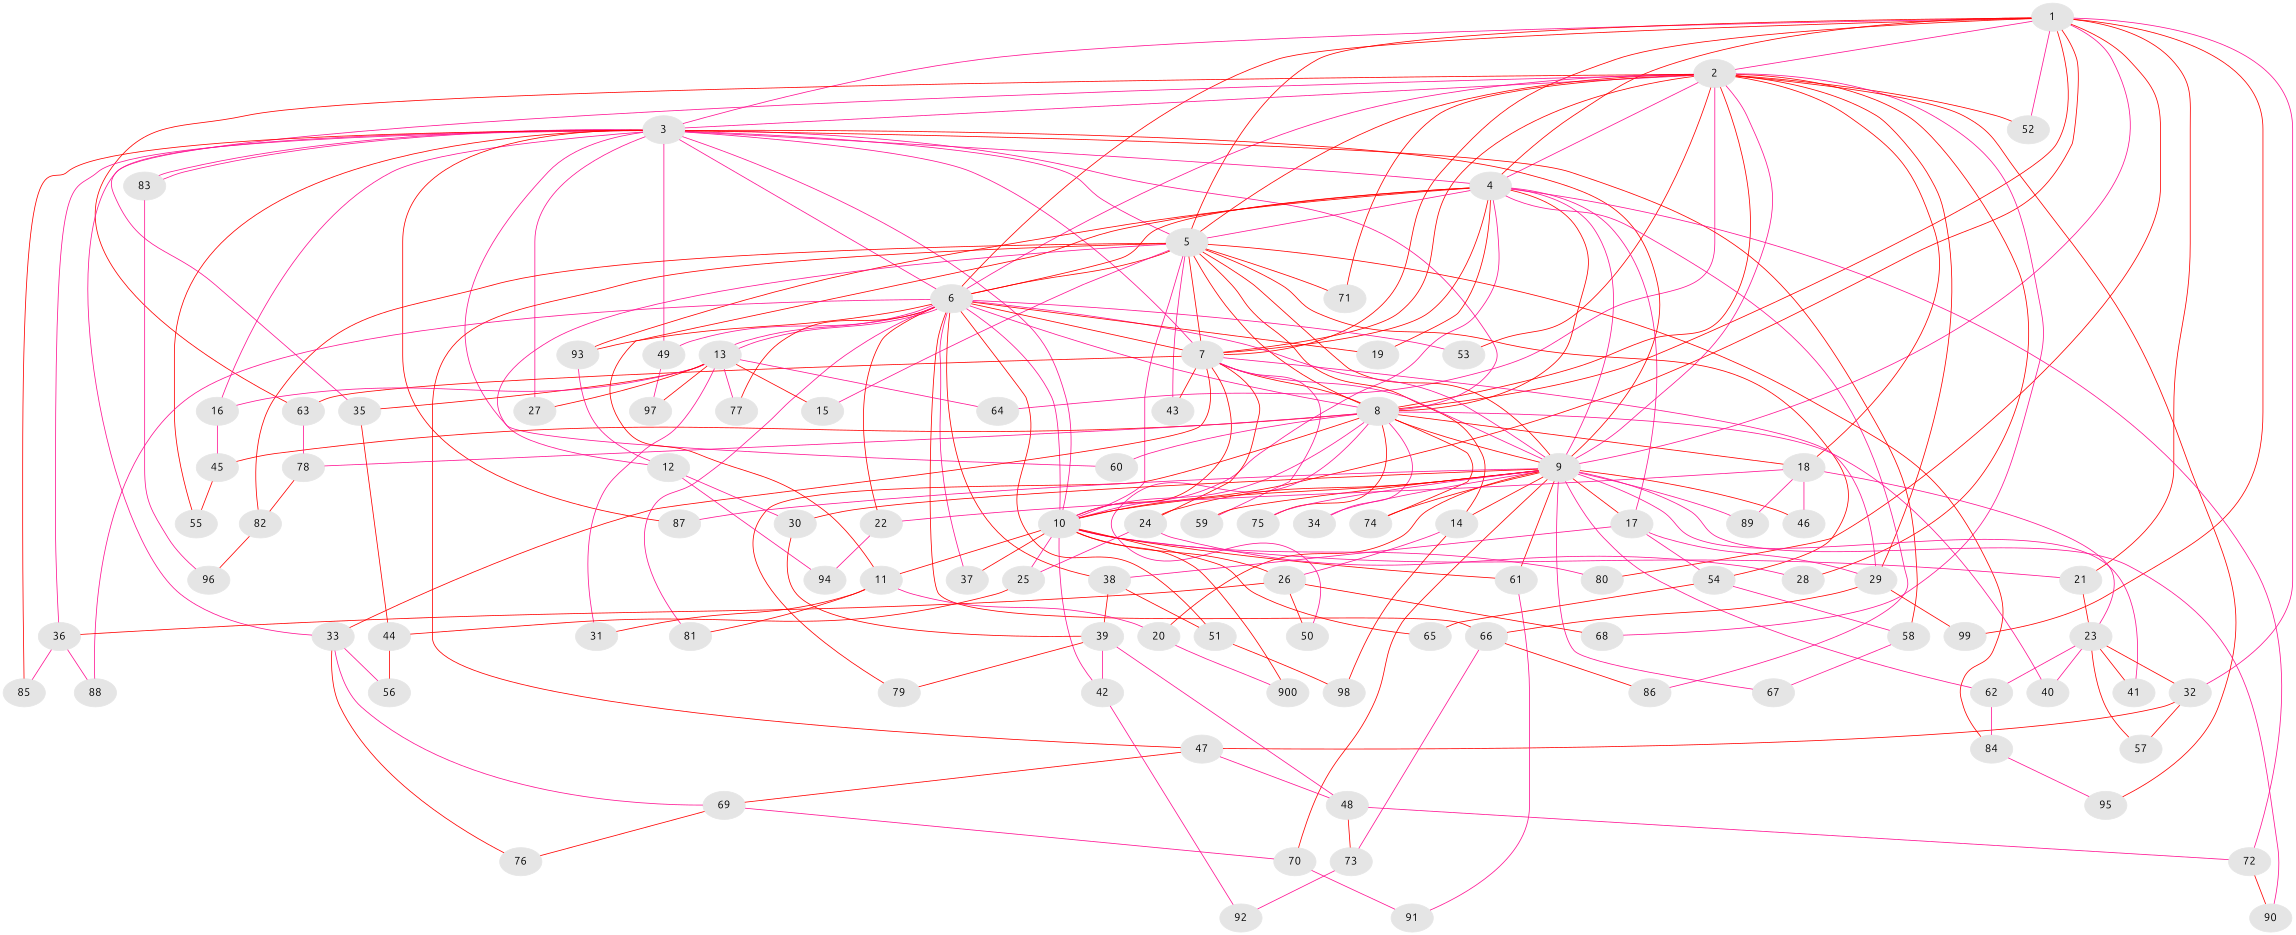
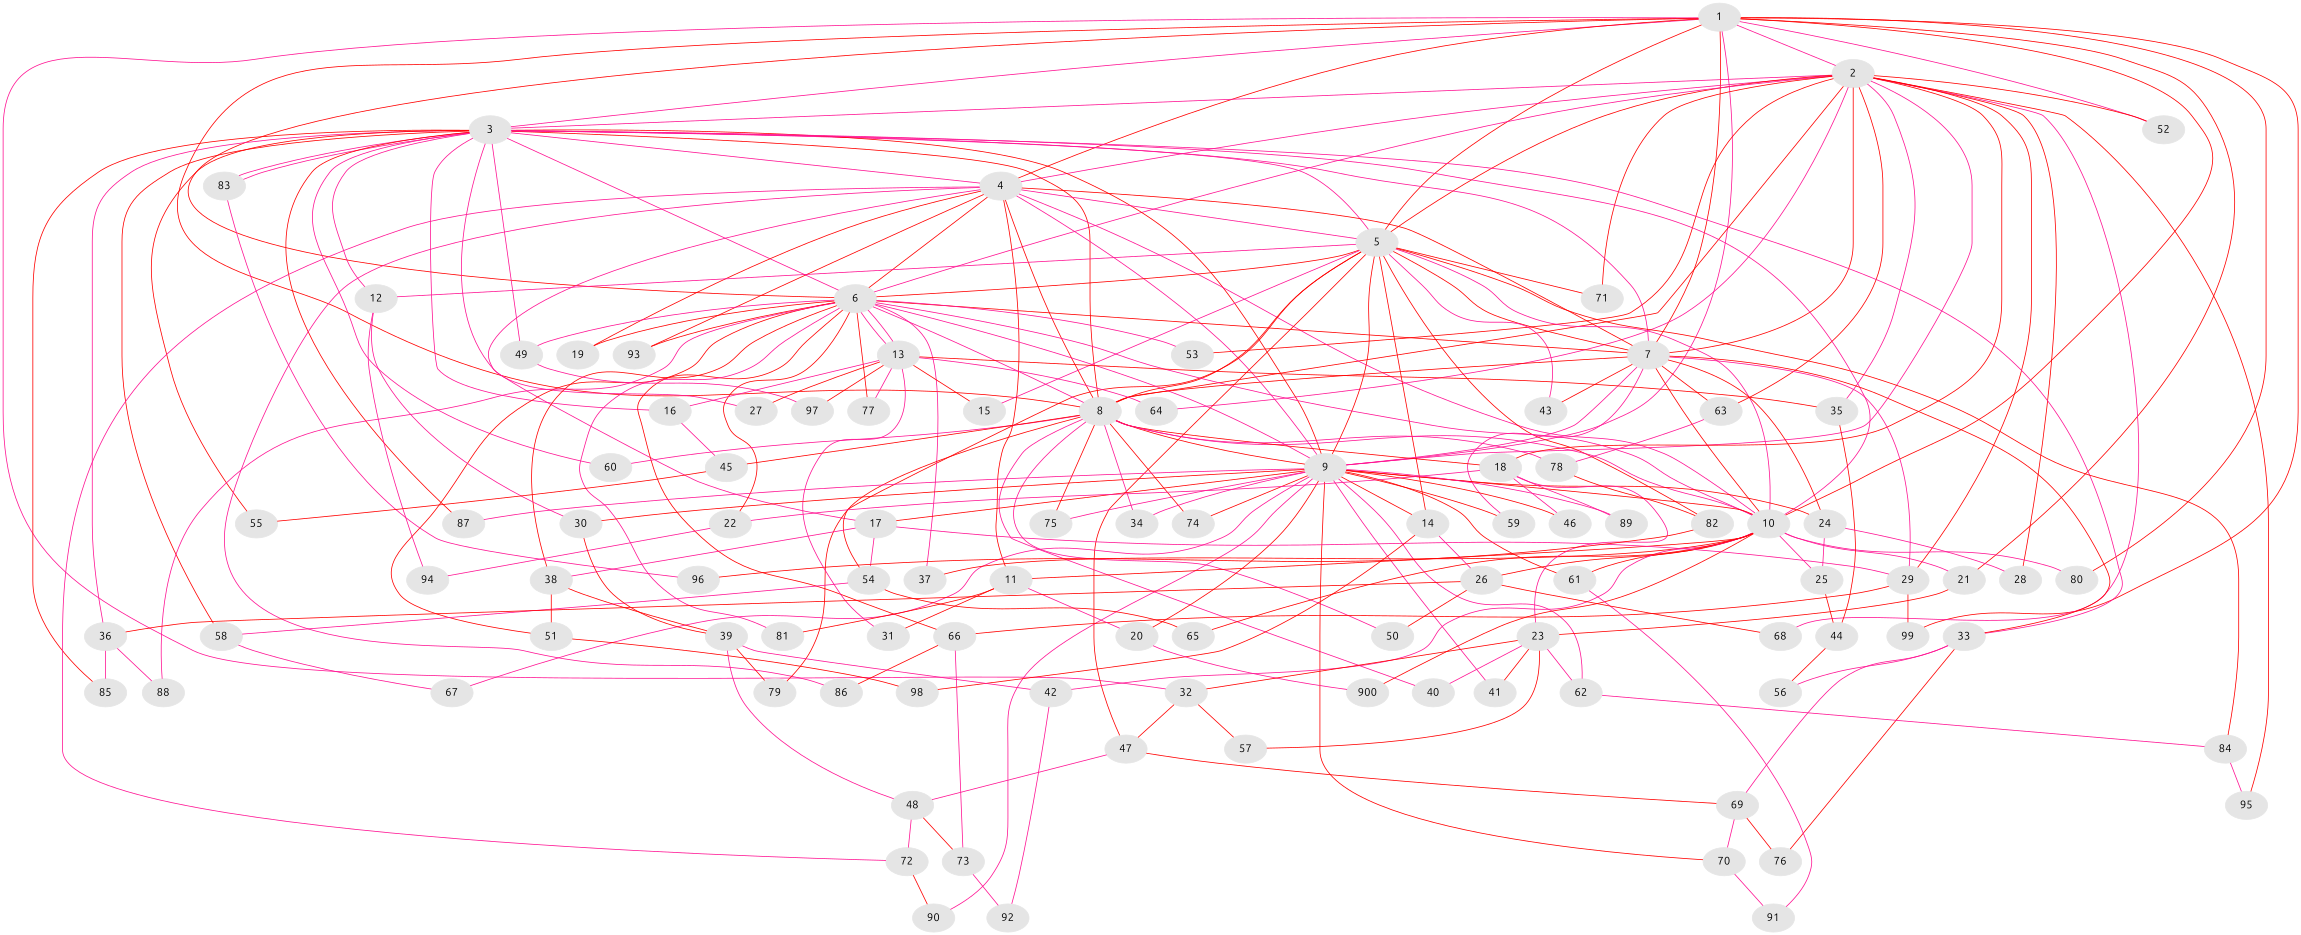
edge "3" -- "8": color deeppink -> red
edge "93" -- "12": now "3" -- "12"
